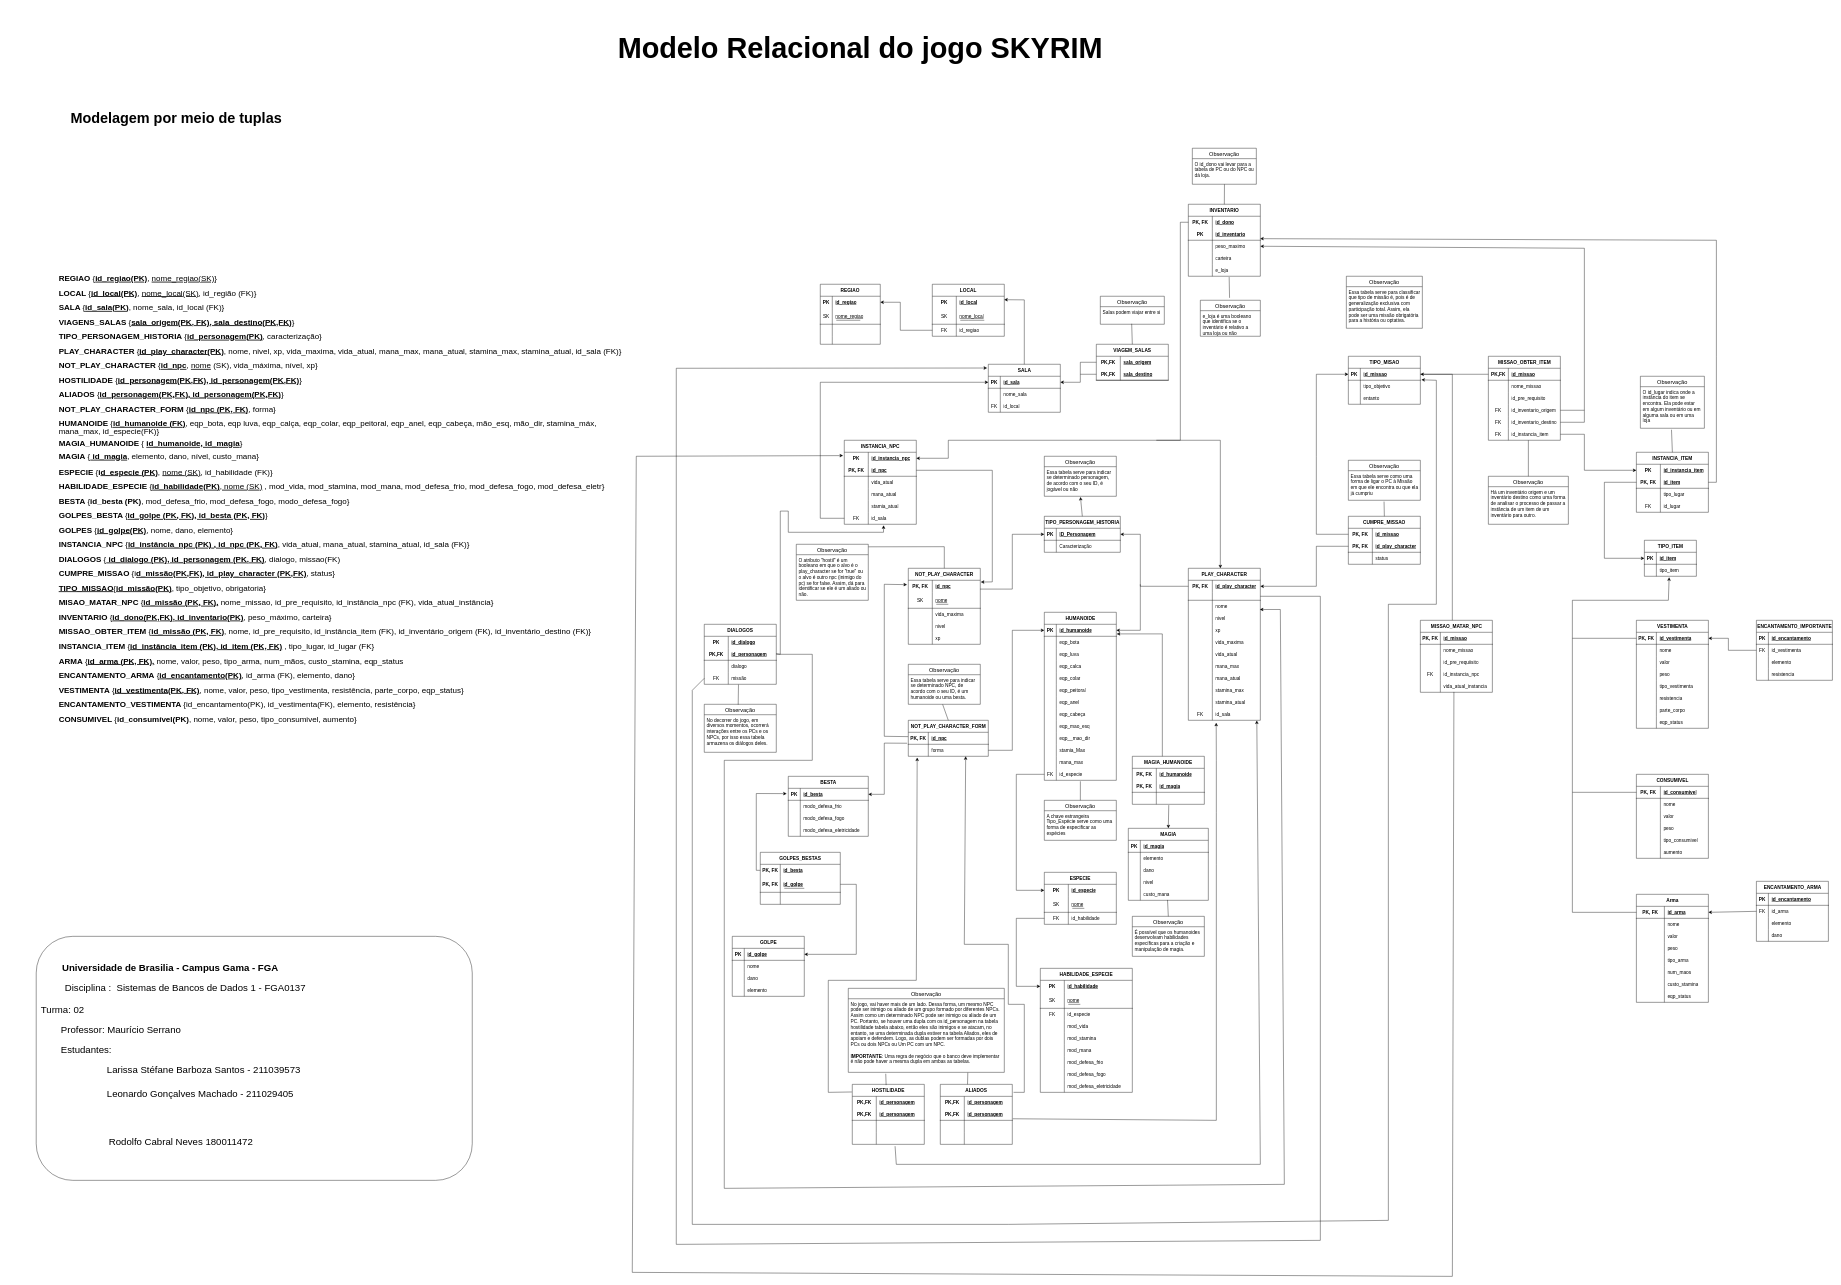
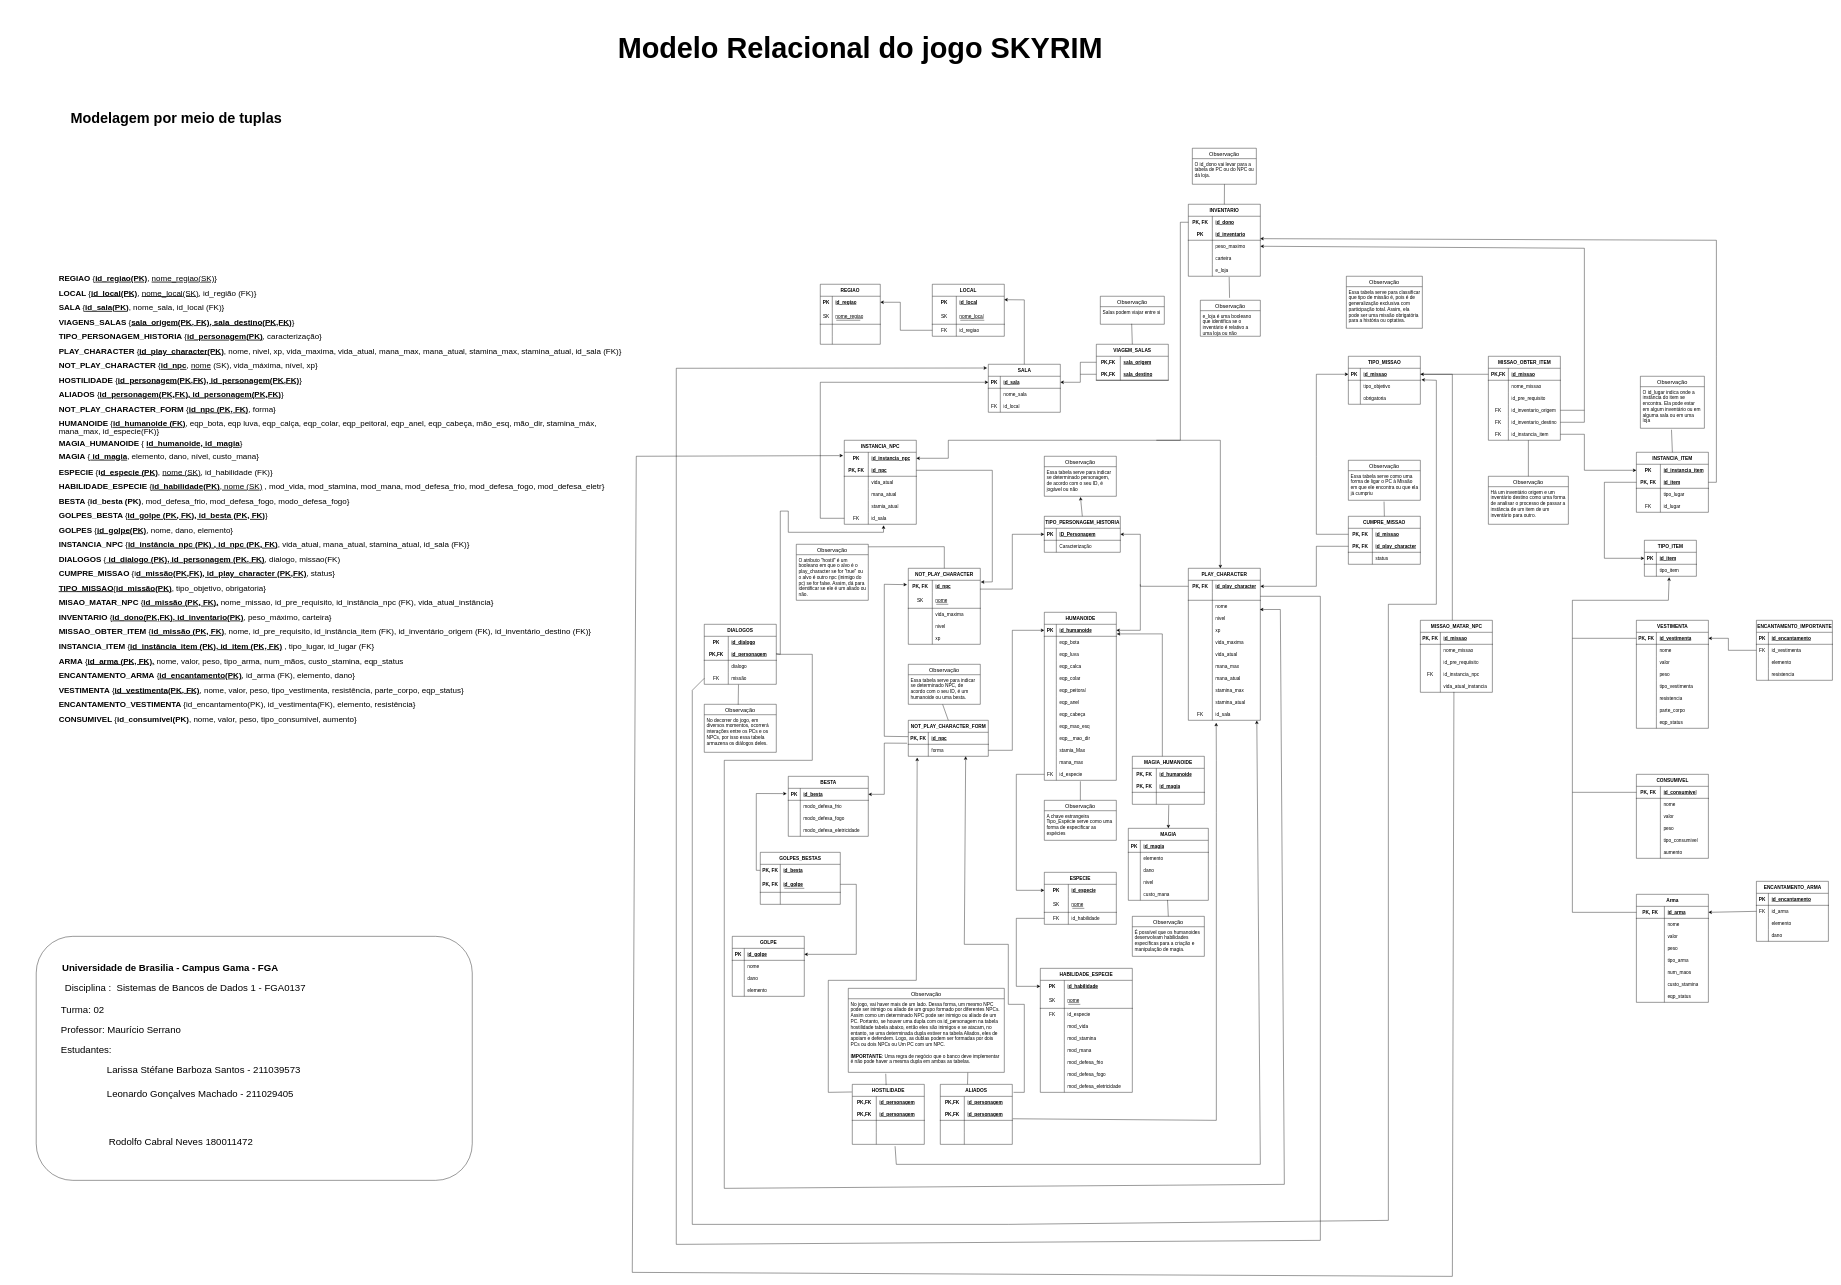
node "TIPO_MISAO": label "TIPO_MISAO" -> "TIPO_MISSAO"
node "entanto": label "entanto" -> "obrigatoria"
node "Turma: 02": moved (170, 1010) -> (190, 1010)
